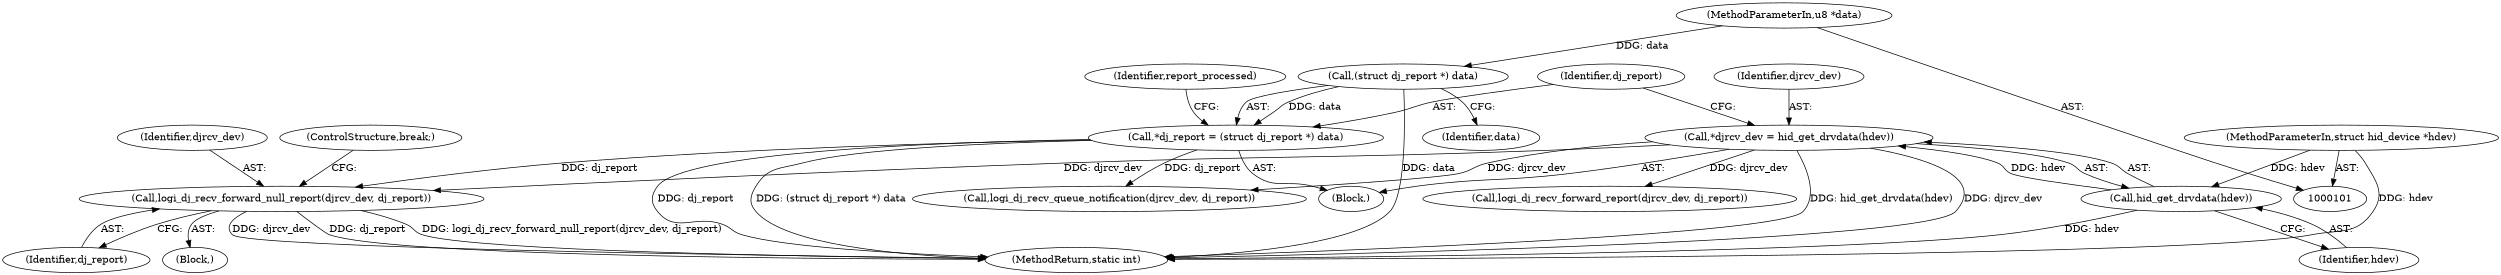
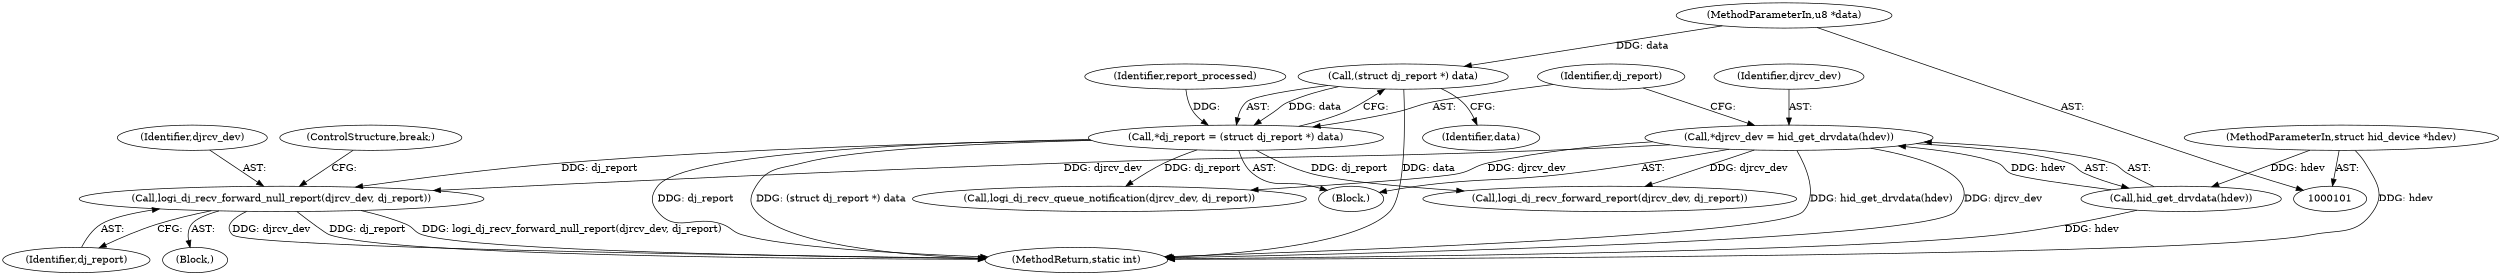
edge "(Identifier,report_processed)" -> "(Call,*dj_report = (struct dj_report *) data)": label "CFG: " -> "DDG: "
edge "(Call,*dj_report = (struct dj_report *) data)" -> "(Call,(struct dj_report *) data)": added, label "CFG:"
edge "(Call,*dj_report = (struct dj_report *) data)" -> "(Call,logi_dj_recv_forward_report(djrcv_dev, dj_report))": added, label "DDG: dj_report"
node "(Identifier,hdev)": removed
